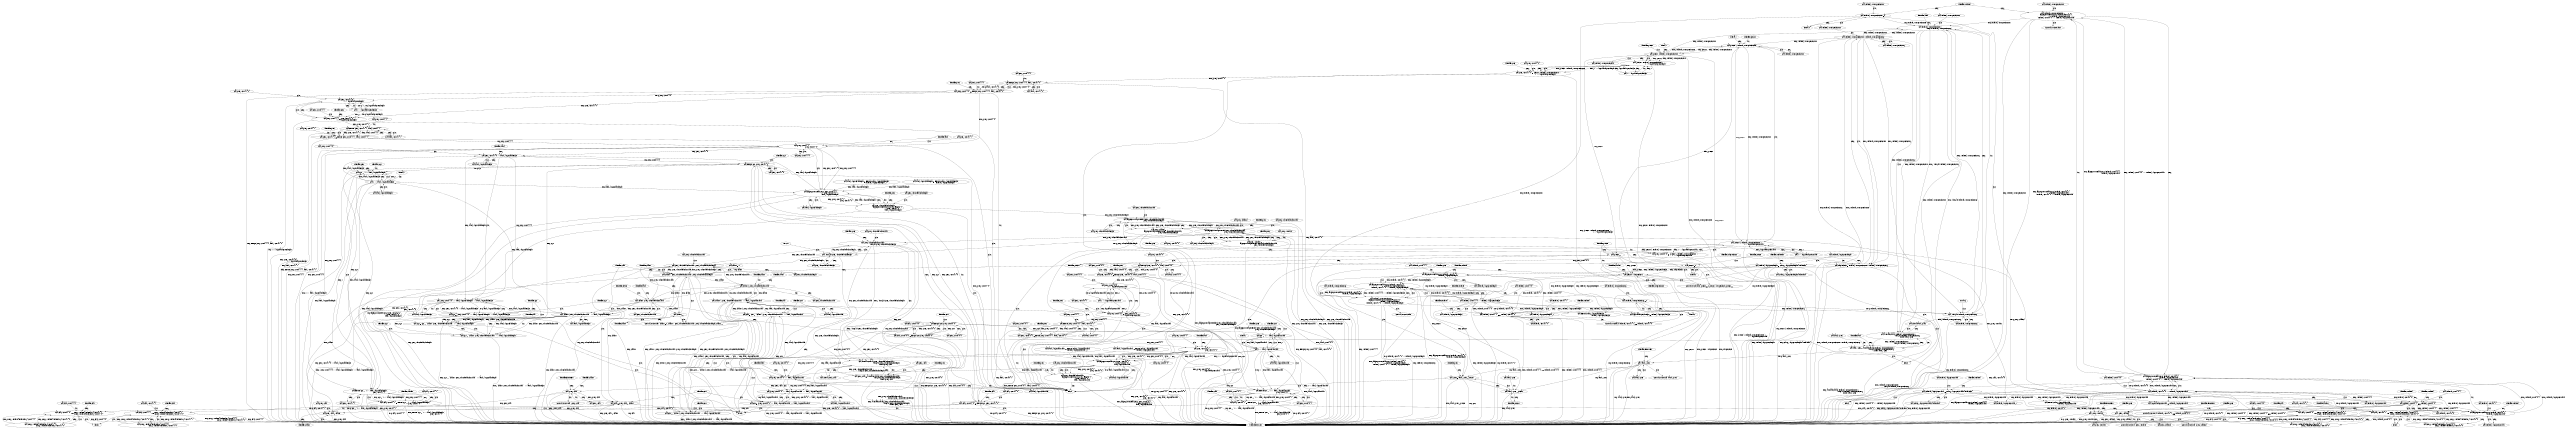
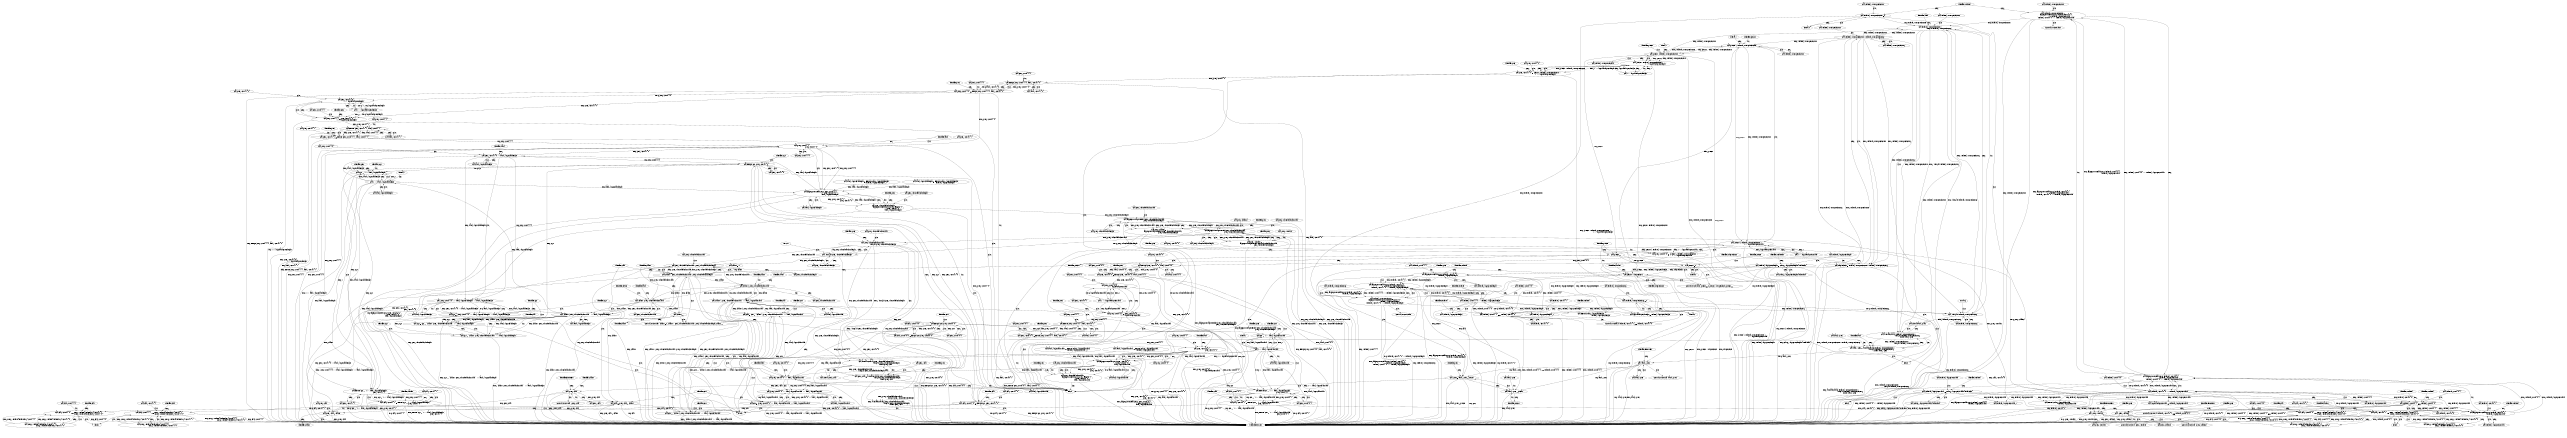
edge "(Call,prec->coord[1][1] - prec->coord[1][0])" -> "(Call,prec->coord[1][0] >> band->log2_cblk_height)": reversed
edge "(Call,precno++)" -> "(Call,precno < nb_precincts)": now "(Call,precno++)" -> "(Call,precno = 0)"
edge "(Call,precno < nb_precincts)" -> "(Call,band->prec + precno)": label "DDG: precno" -> "DDG: cblk"
